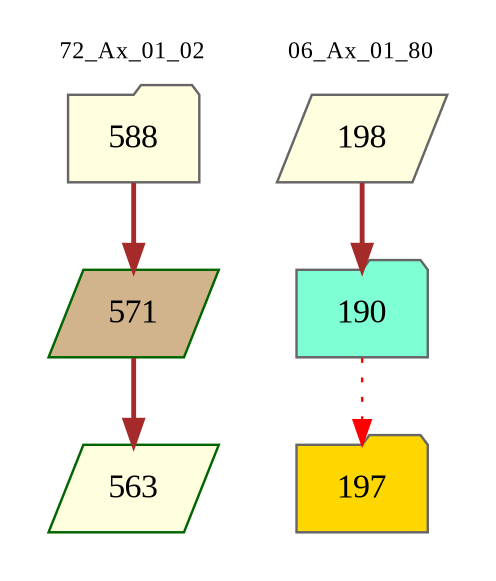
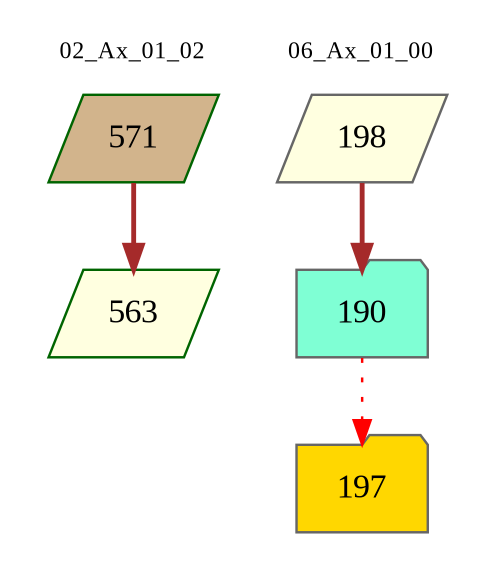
cluster "72_Ax_01_02": label "72_Ax_01_02" -> "02_Ax_01_02"
cluster "06_Ax_01_80": label "06_Ax_01_80" -> "06_Ax_01_00"
node "588": removed
